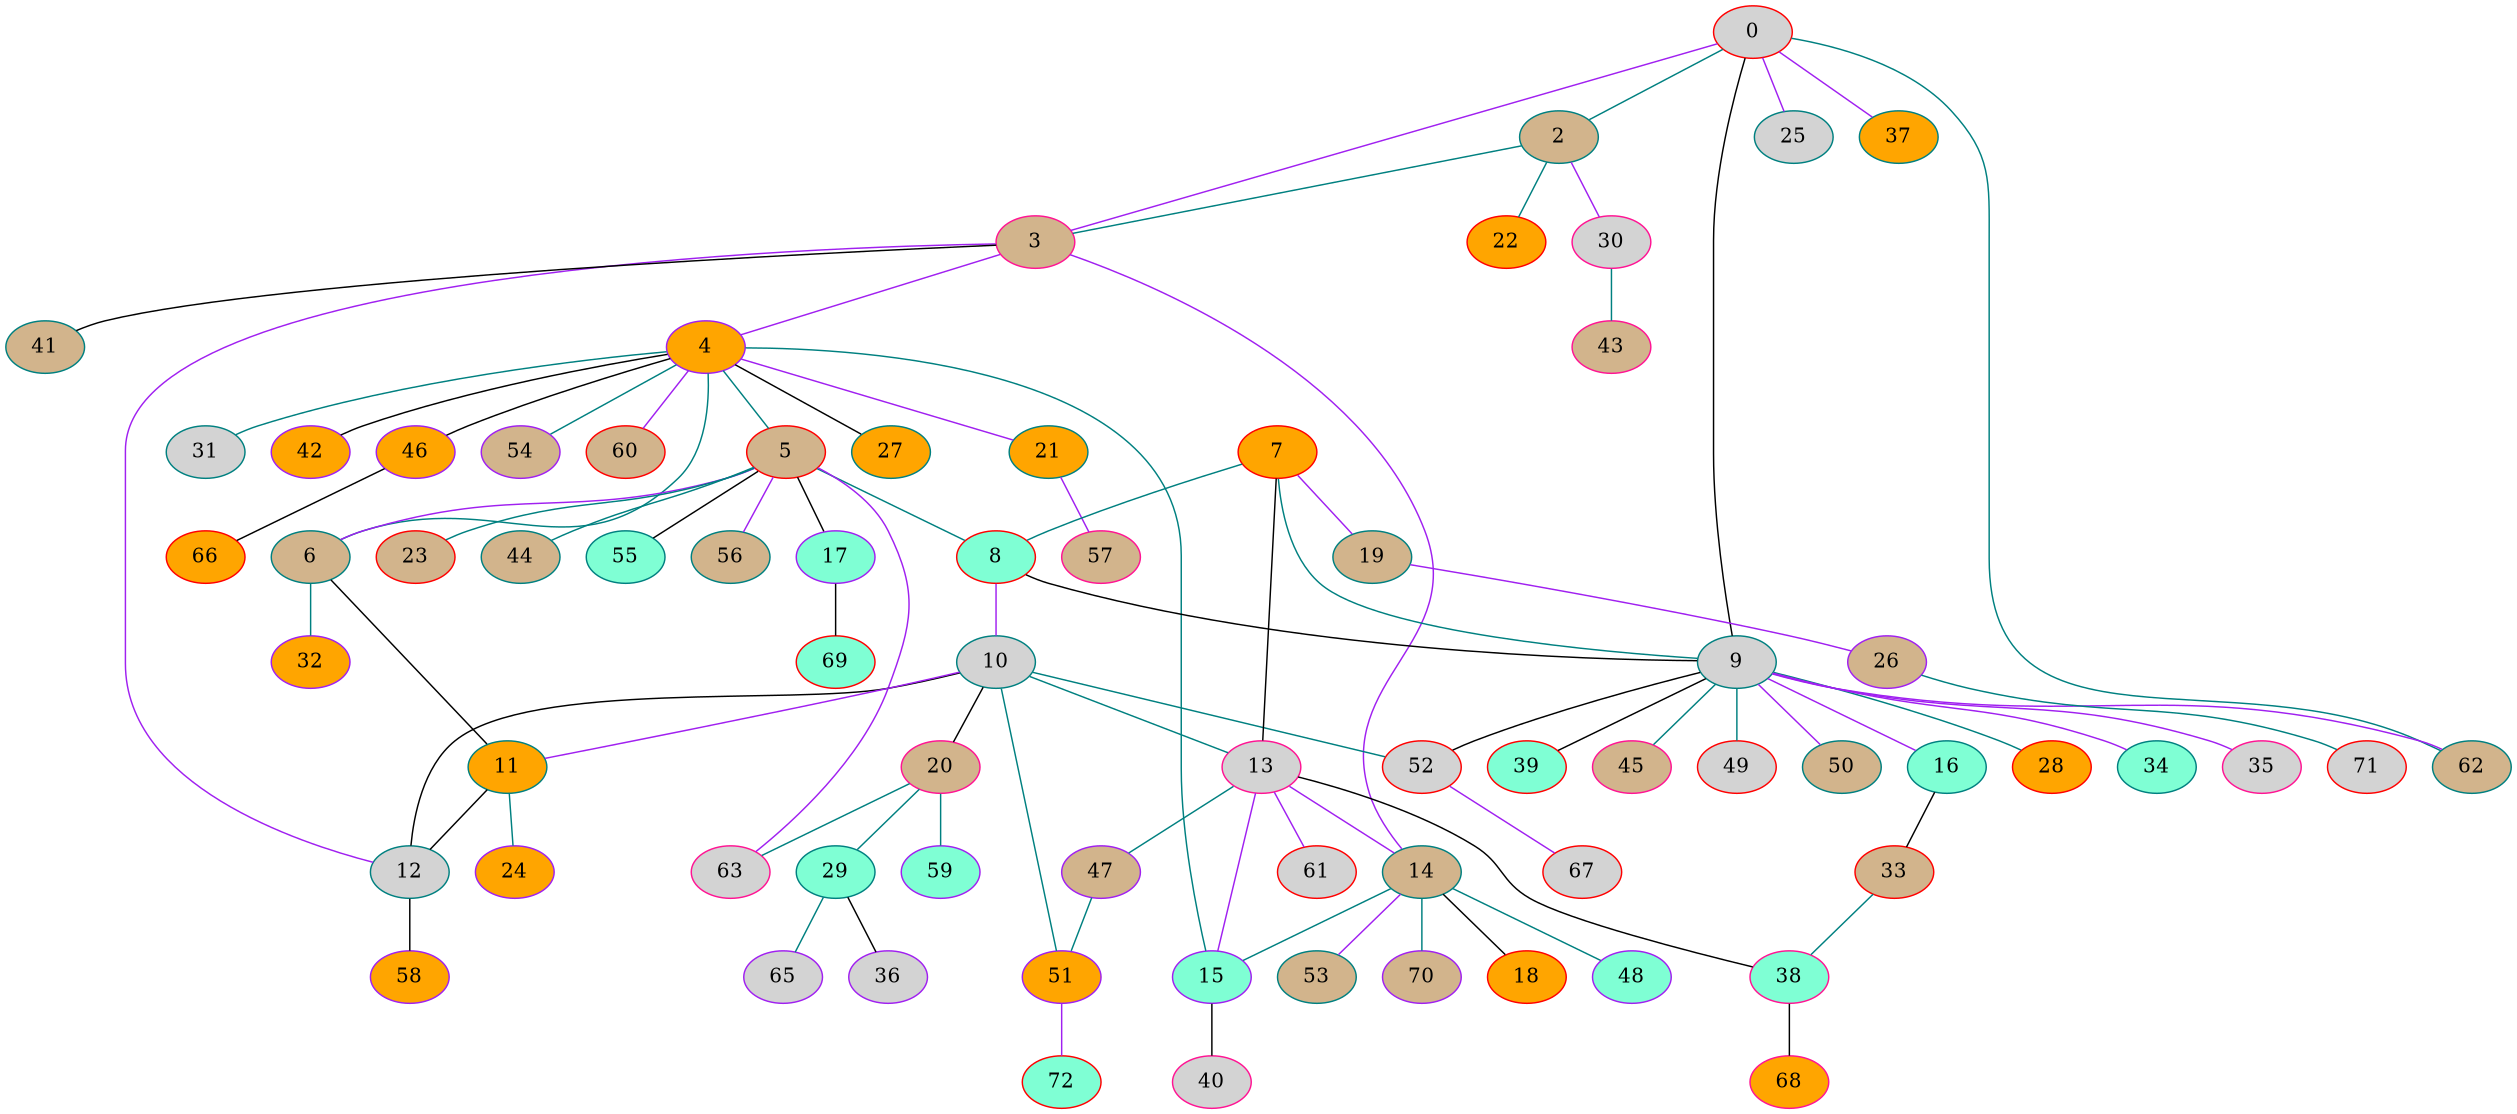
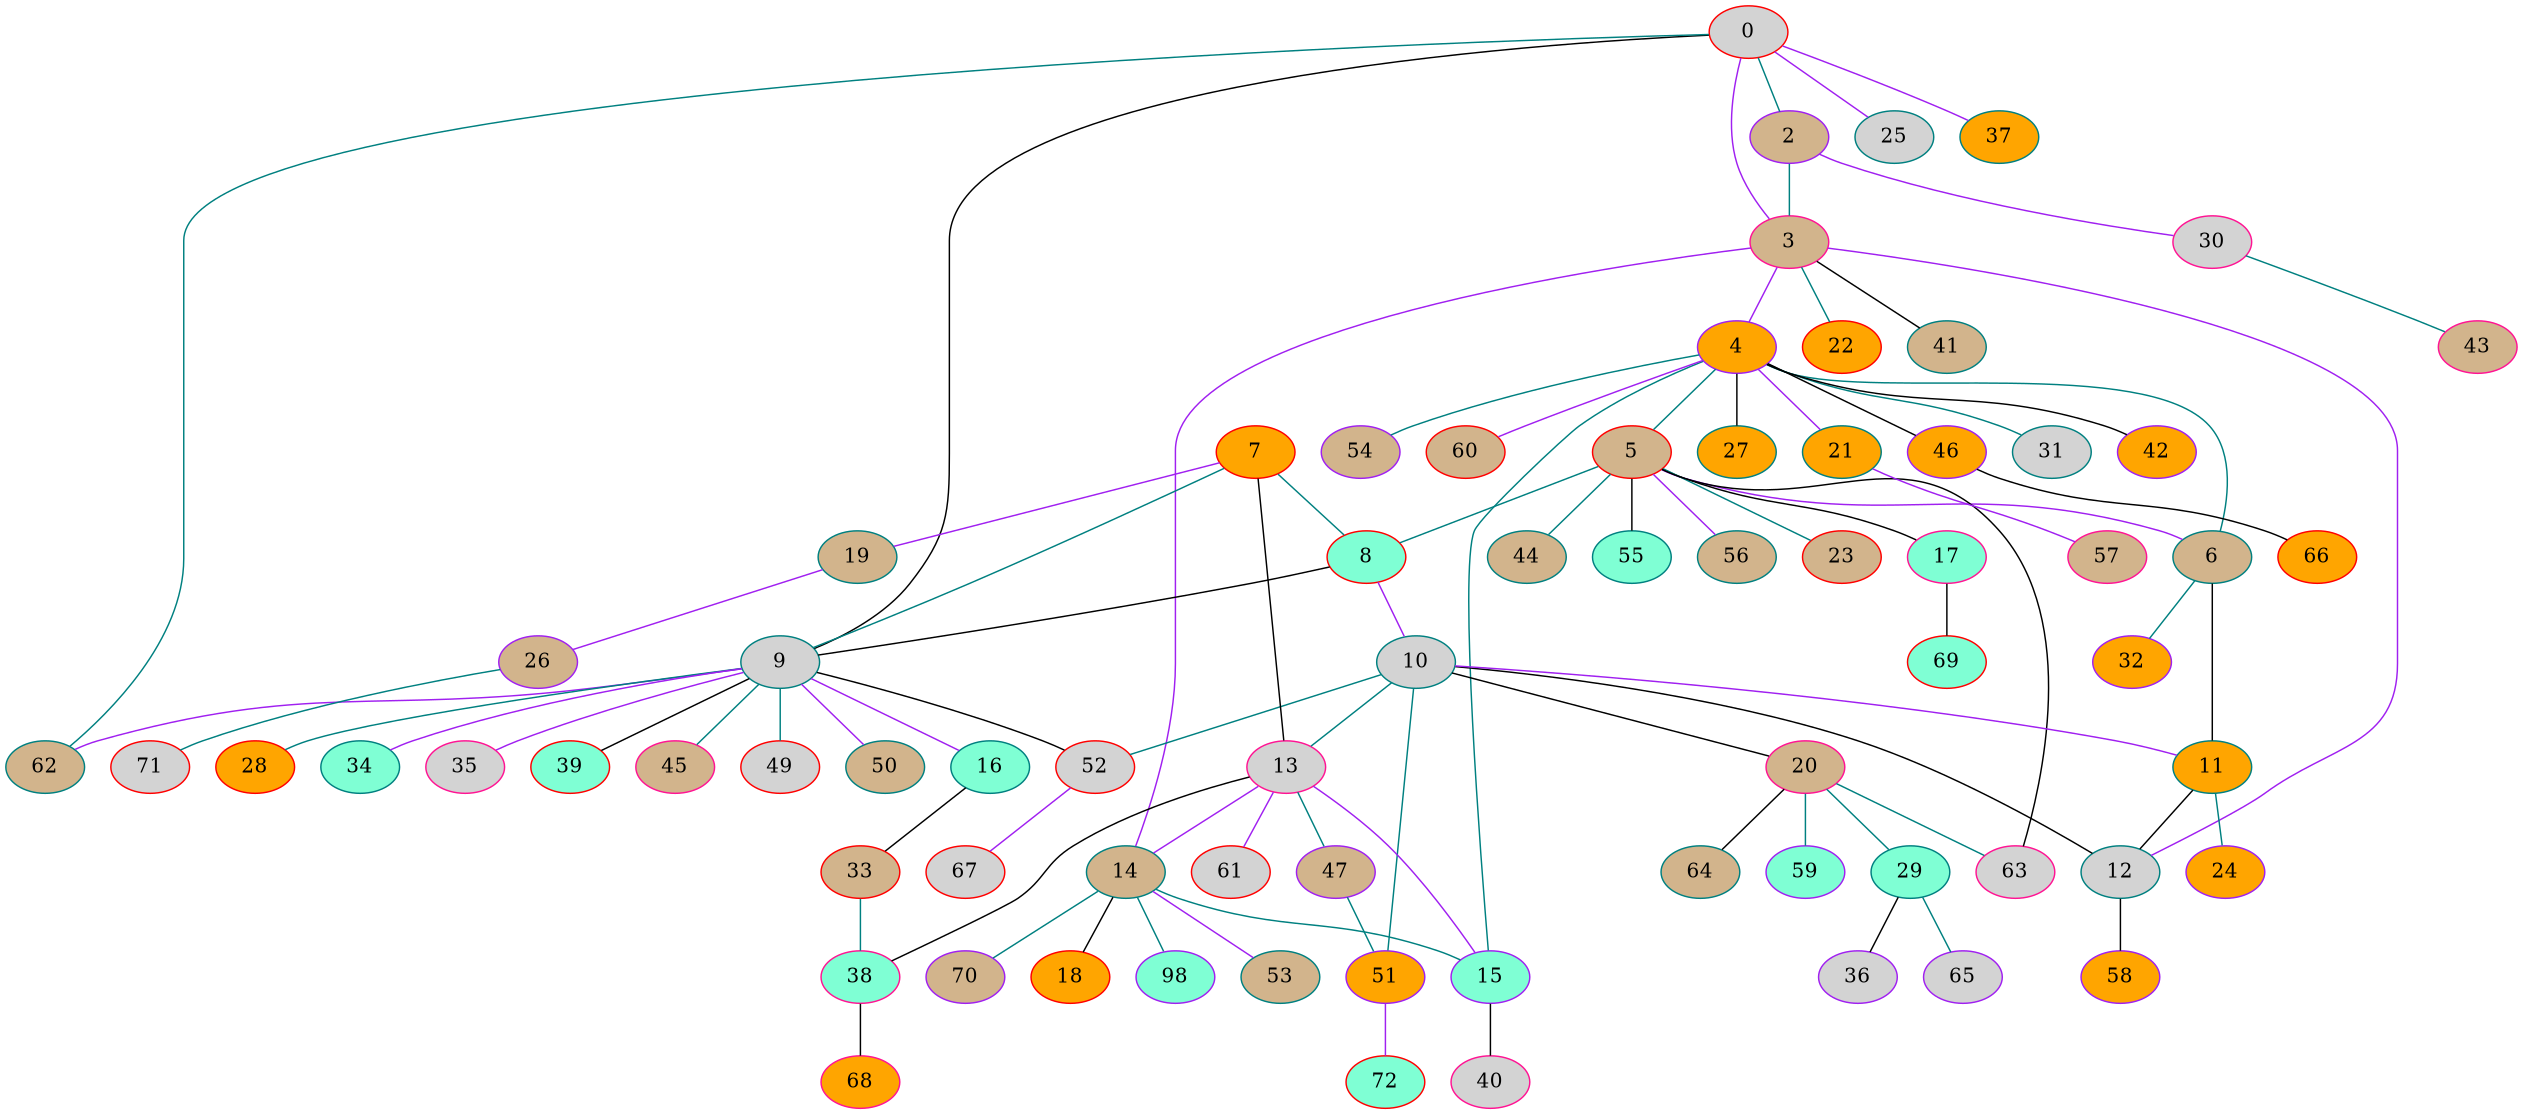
node "2": color teal -> purple
edge "2" -- "22": now "3" -- "22"
node "17": color purple -> deeppink
edge "5" -- "63": color purple -> black
node "64": added
node "48": label "48" -> "98"
